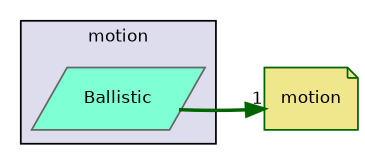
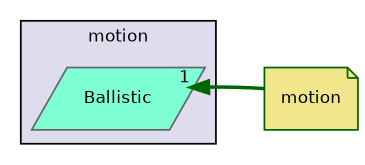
edge "Ballistic" -> "motion": reversed
